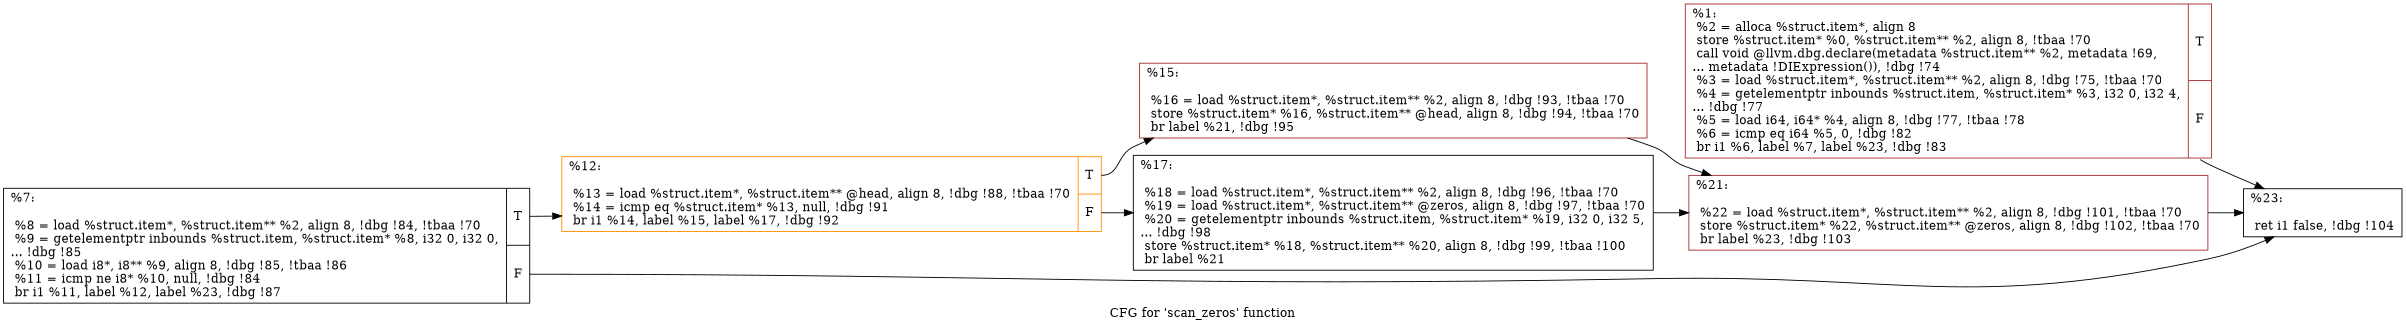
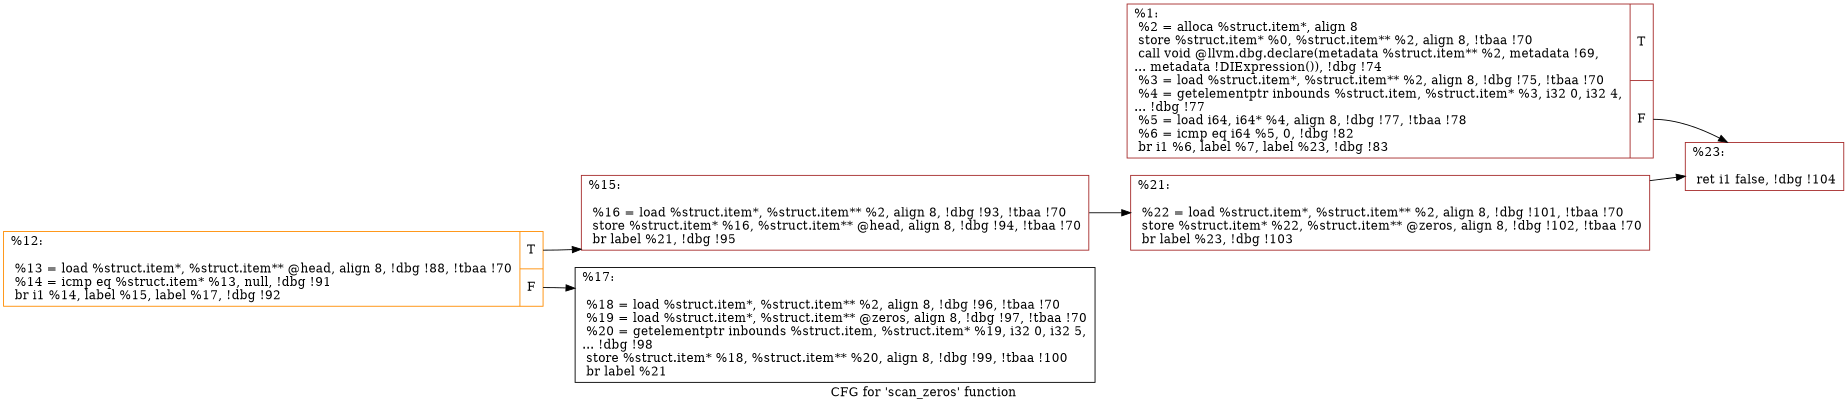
edge "%17:" -> "%21:": removed
node "%23:": color black -> brown
node "%7:": removed
